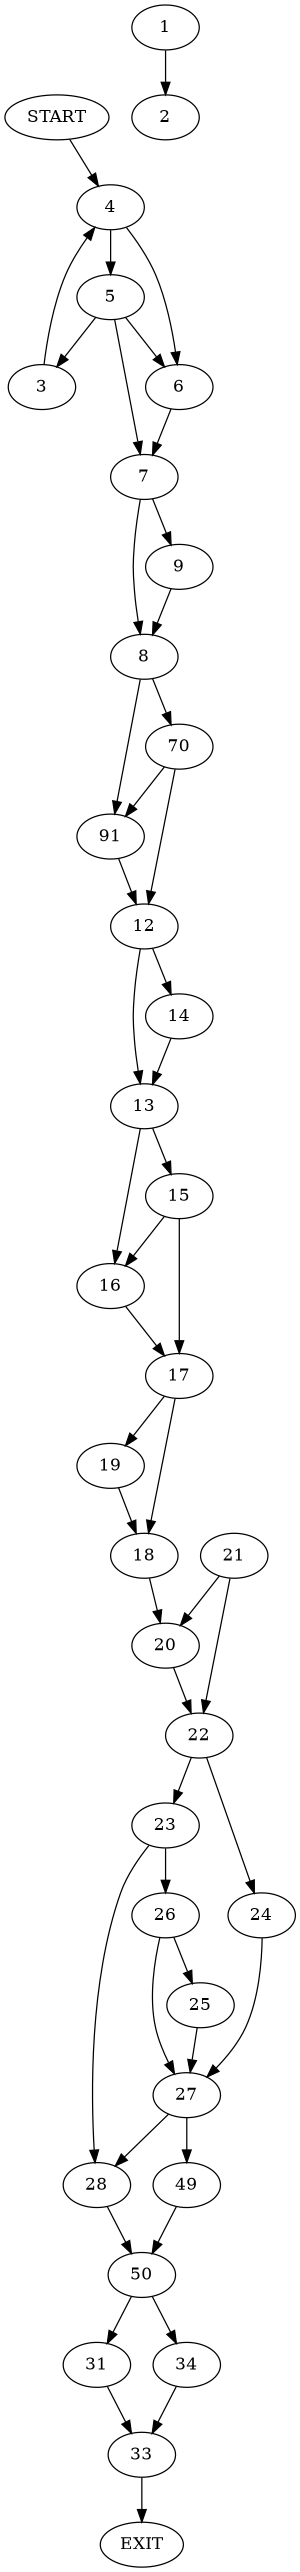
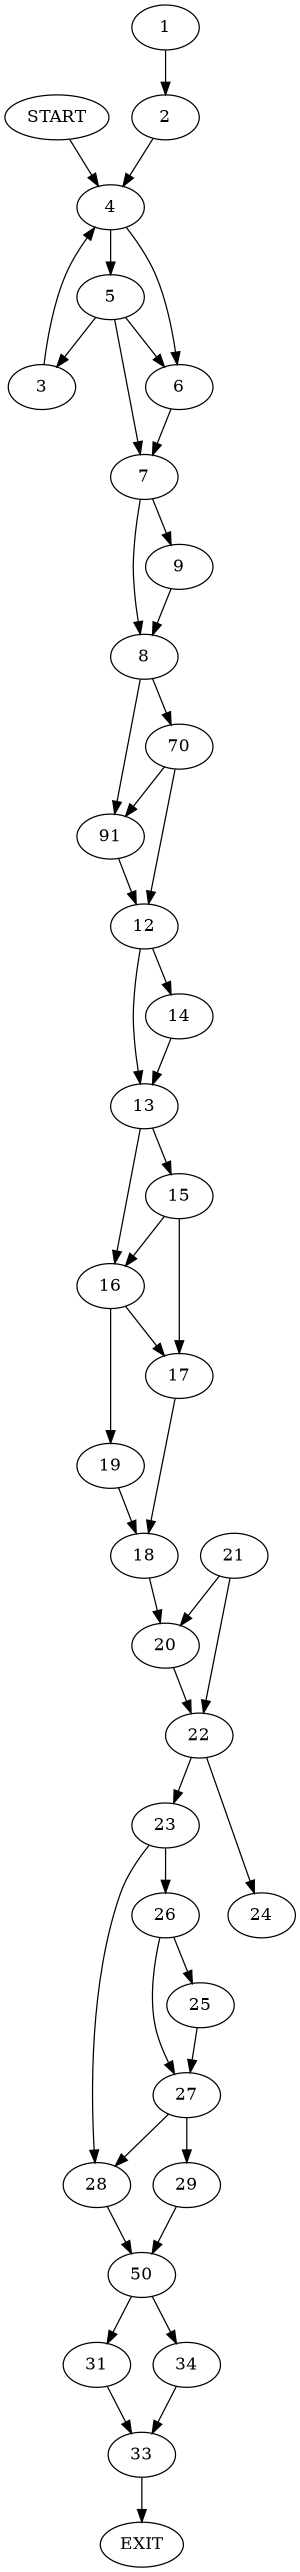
edge "2" -> "4": added
edge "17" -> "19": now "16" -> "19"
edge "24" -> "27": removed
node "49": label "49" -> "29"
